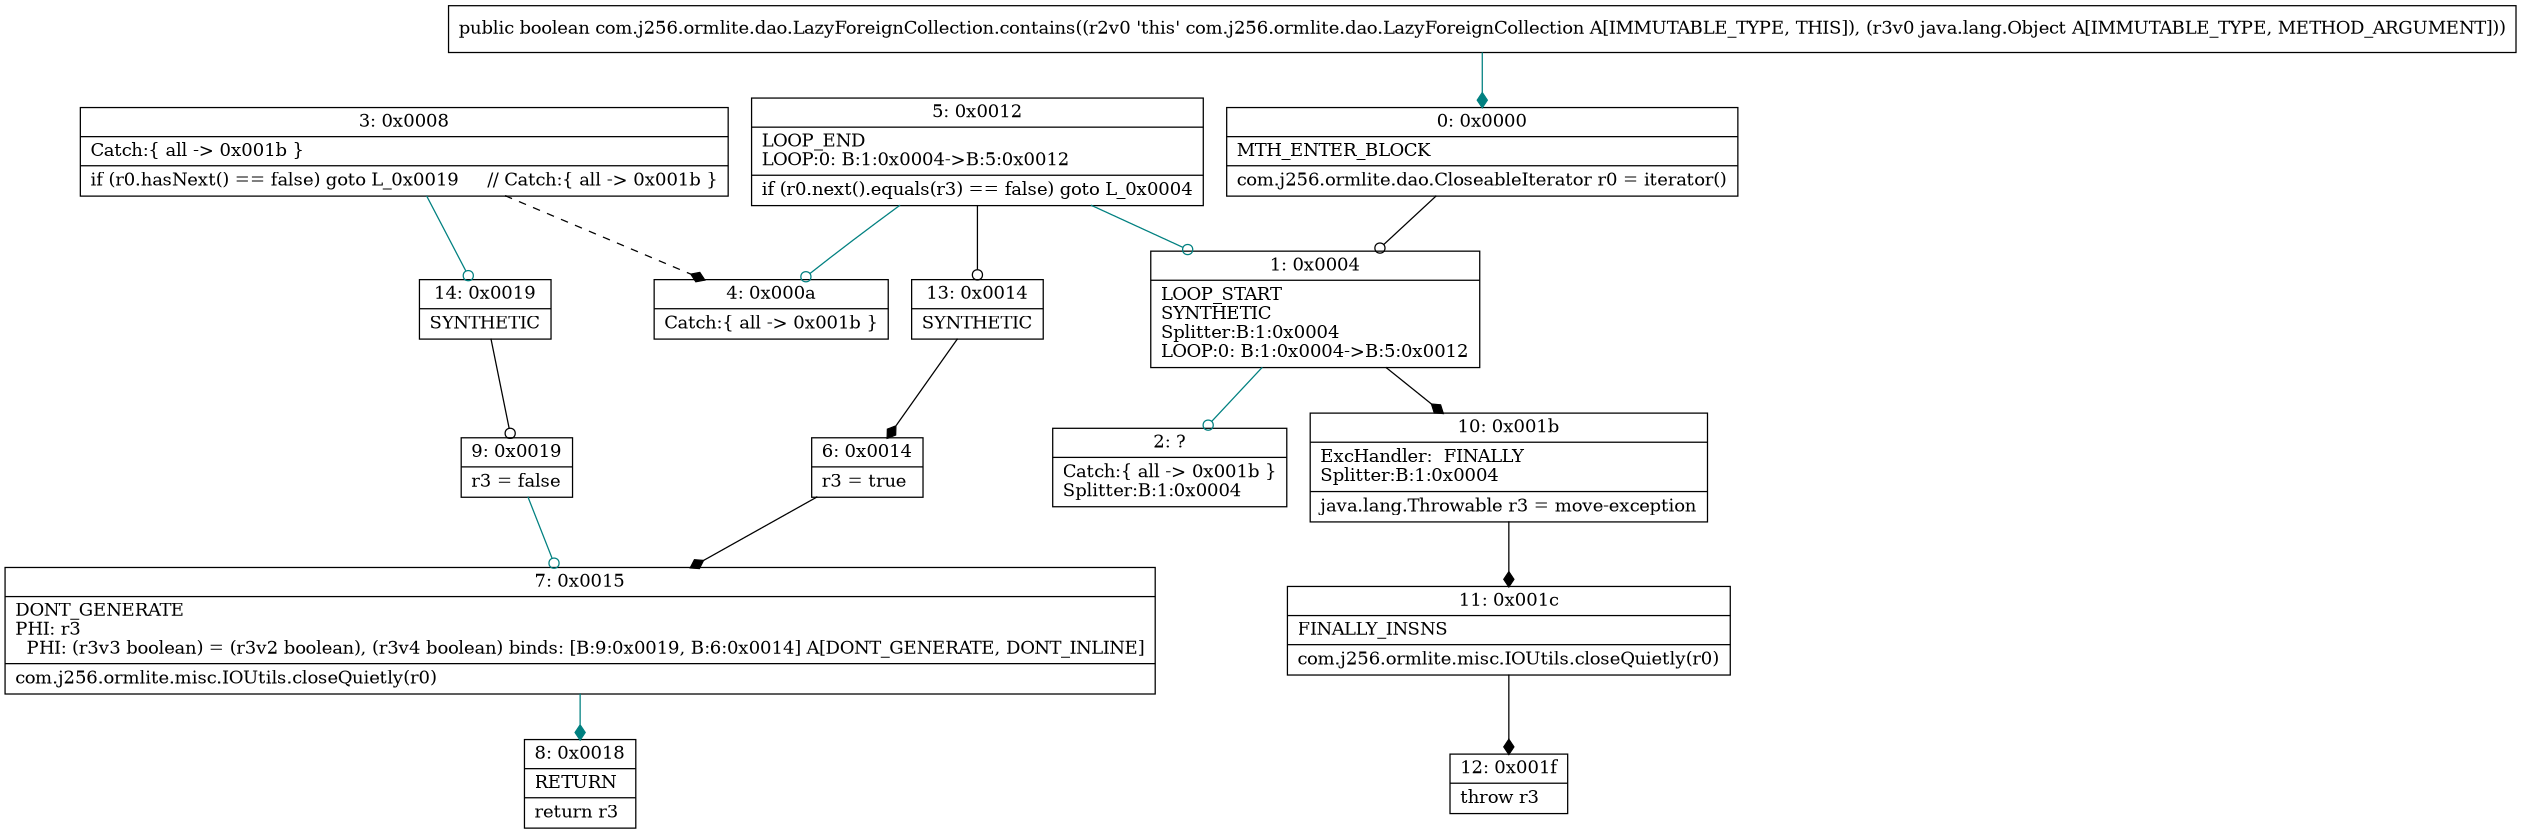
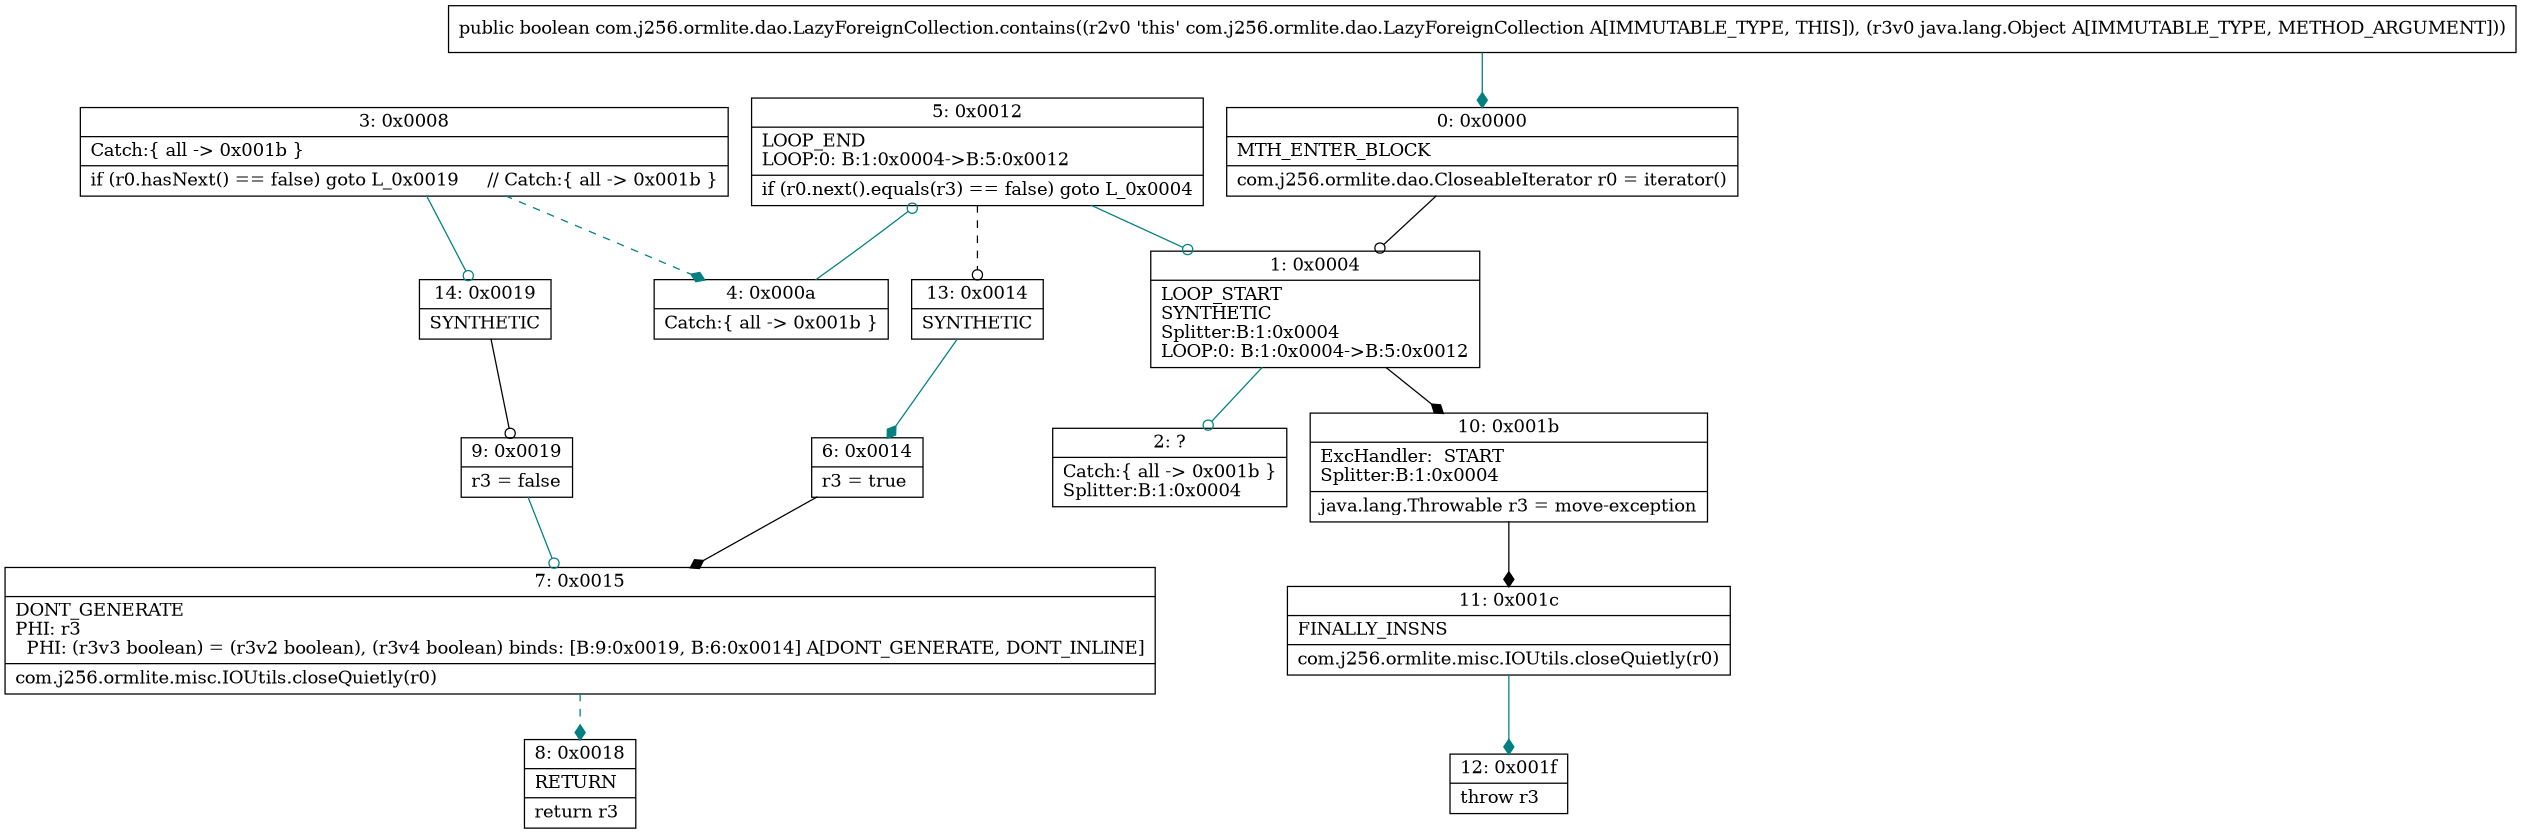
edge "3: 0x0008" -> "4: 0x000a": color black -> teal
edge "5: 0x0012" -> "13: 0x0014": style solid -> dashed
edge "5: 0x0012" -> "4: 0x000a": reversed
edge "13: 0x0014" -> "6: 0x0014": color black -> teal
node "10: 0x001b": text "ExcHandler:  FINALLY" -> "ExcHandler:  START"
edge "11: 0x001c" -> "12: 0x001f": color black -> teal
edge "7: 0x0015" -> "8: 0x0018": style solid -> dashed
